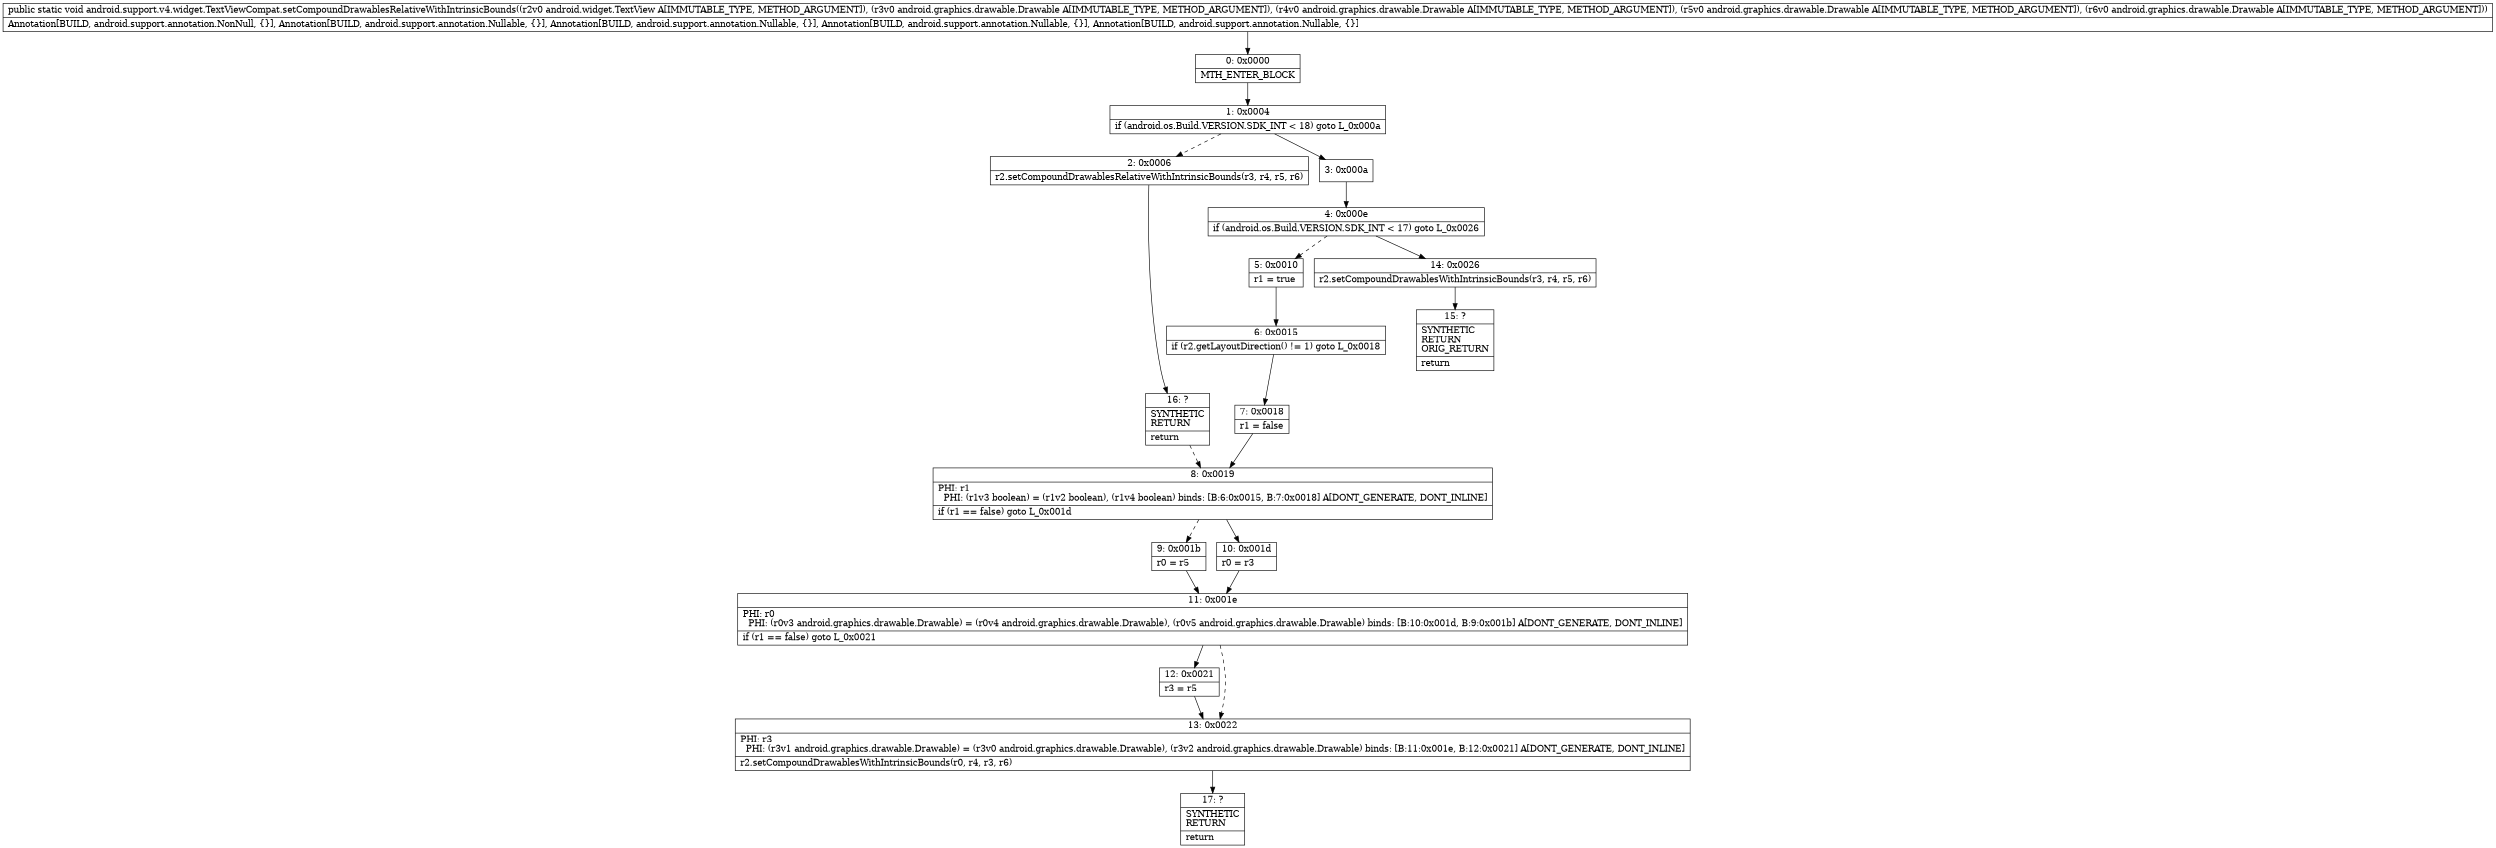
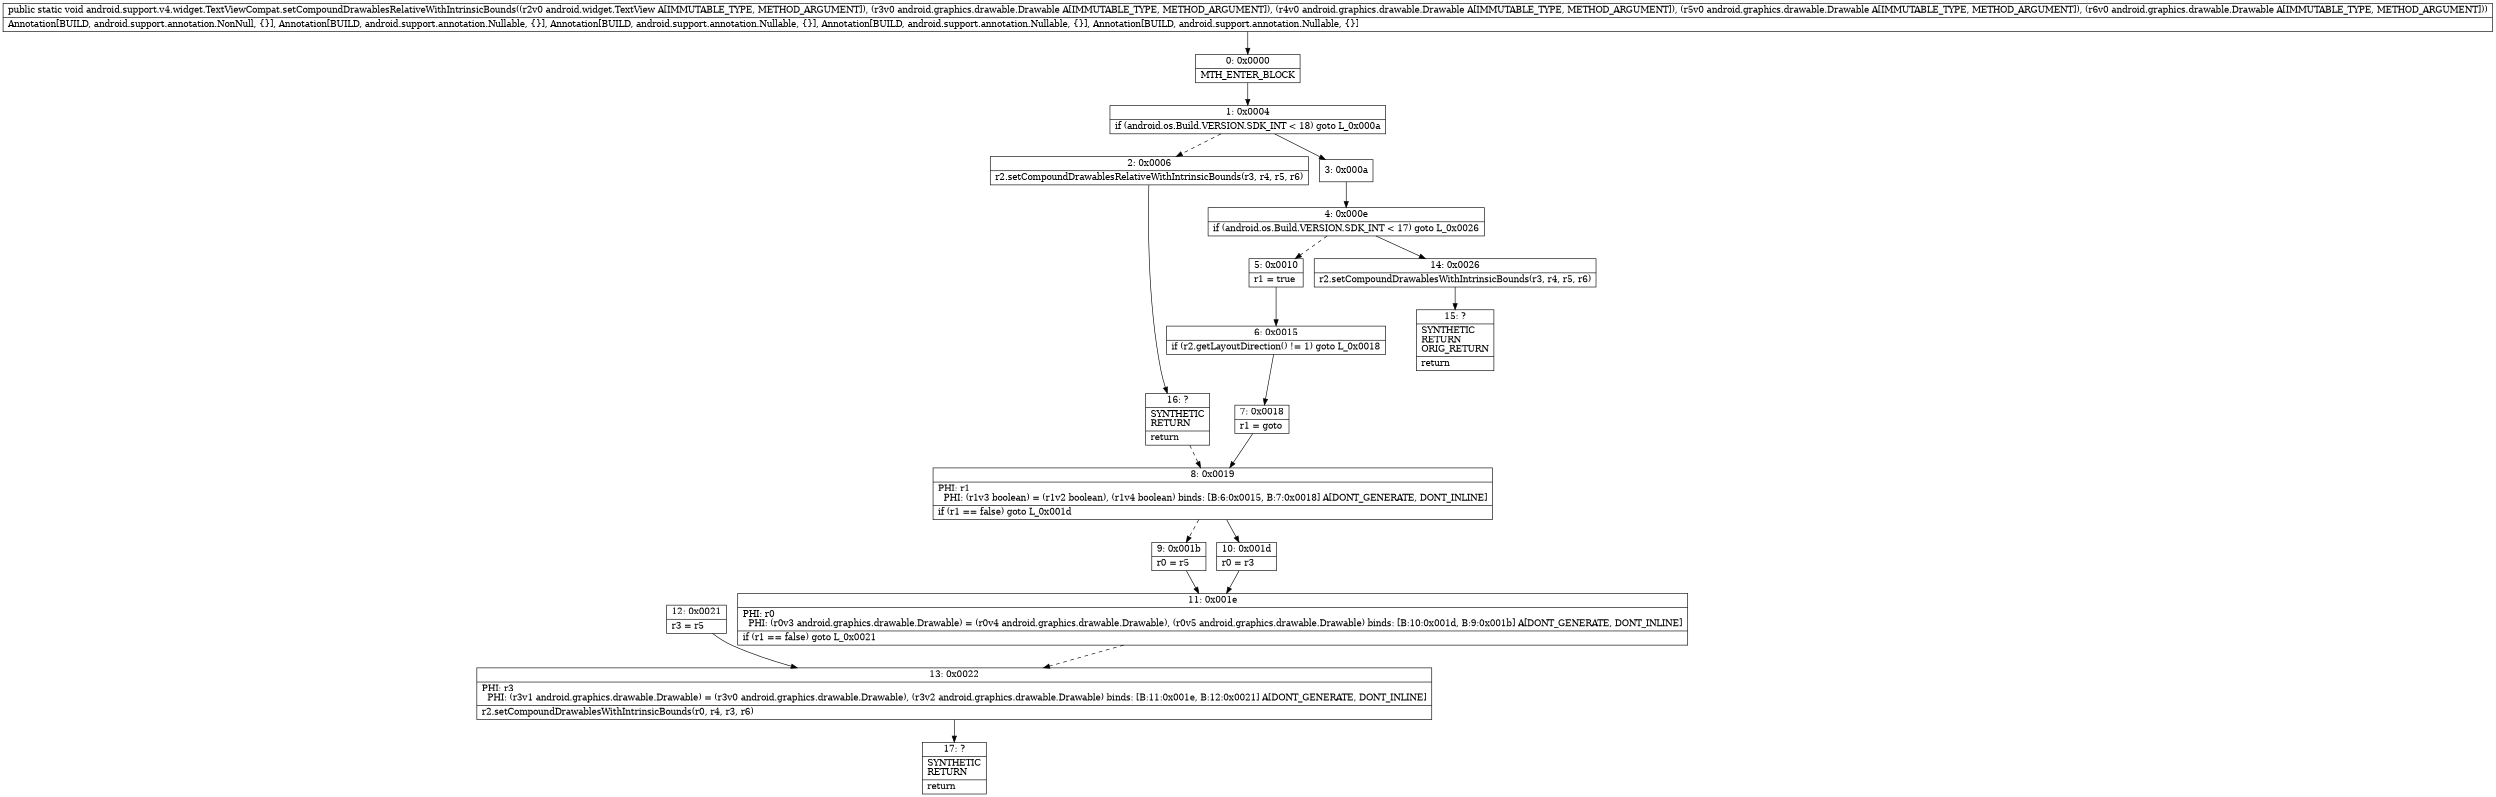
node "7: 0x0018": text "r1 = false" -> "r1 = goto"
edge "11: 0x001e" -> "12: 0x0021": removed
